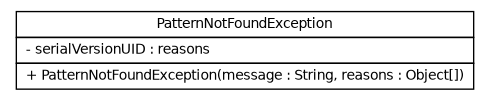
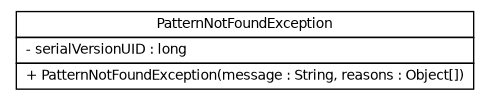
node "PatternNotFoundException": text "- serialVersionUID : reasons" -> "- serialVersionUID : long"
